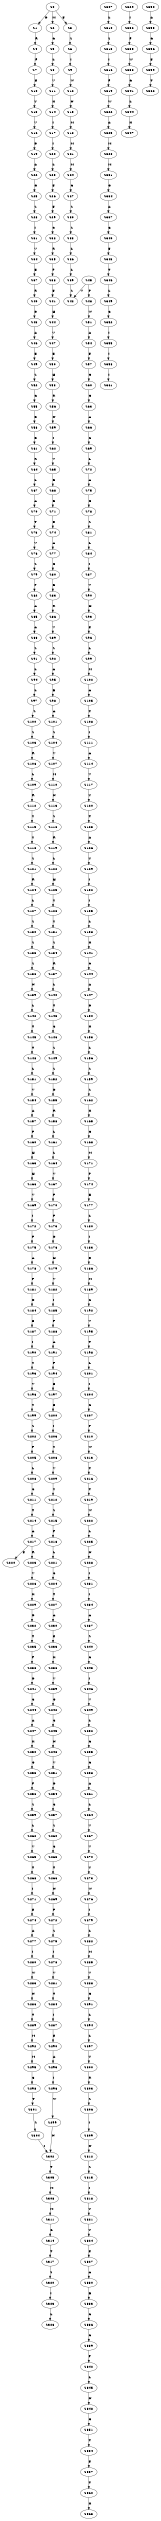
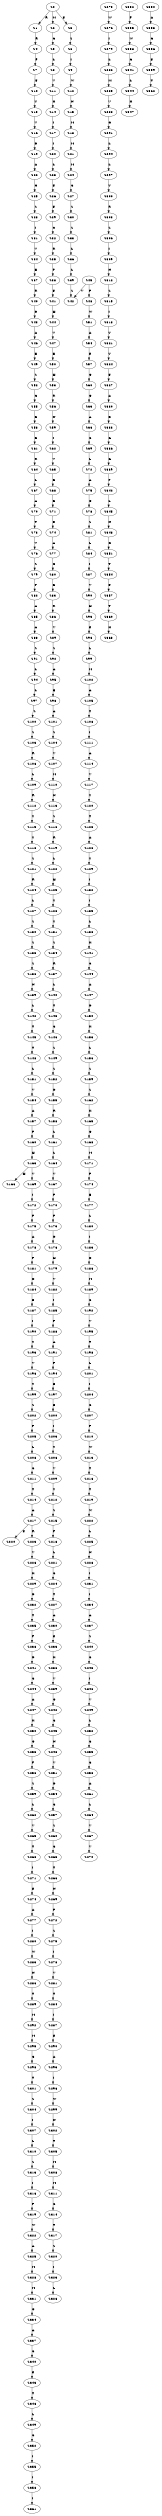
node "S329": removed
edge "S0" -> "S1": label "D" -> "R"
edge "S166" -> "S169": now "S163" -> "S169"
edge "S270" -> "S273": removed, label "Y"
edge "S304" -> "S302": now "S304" -> "S307"
